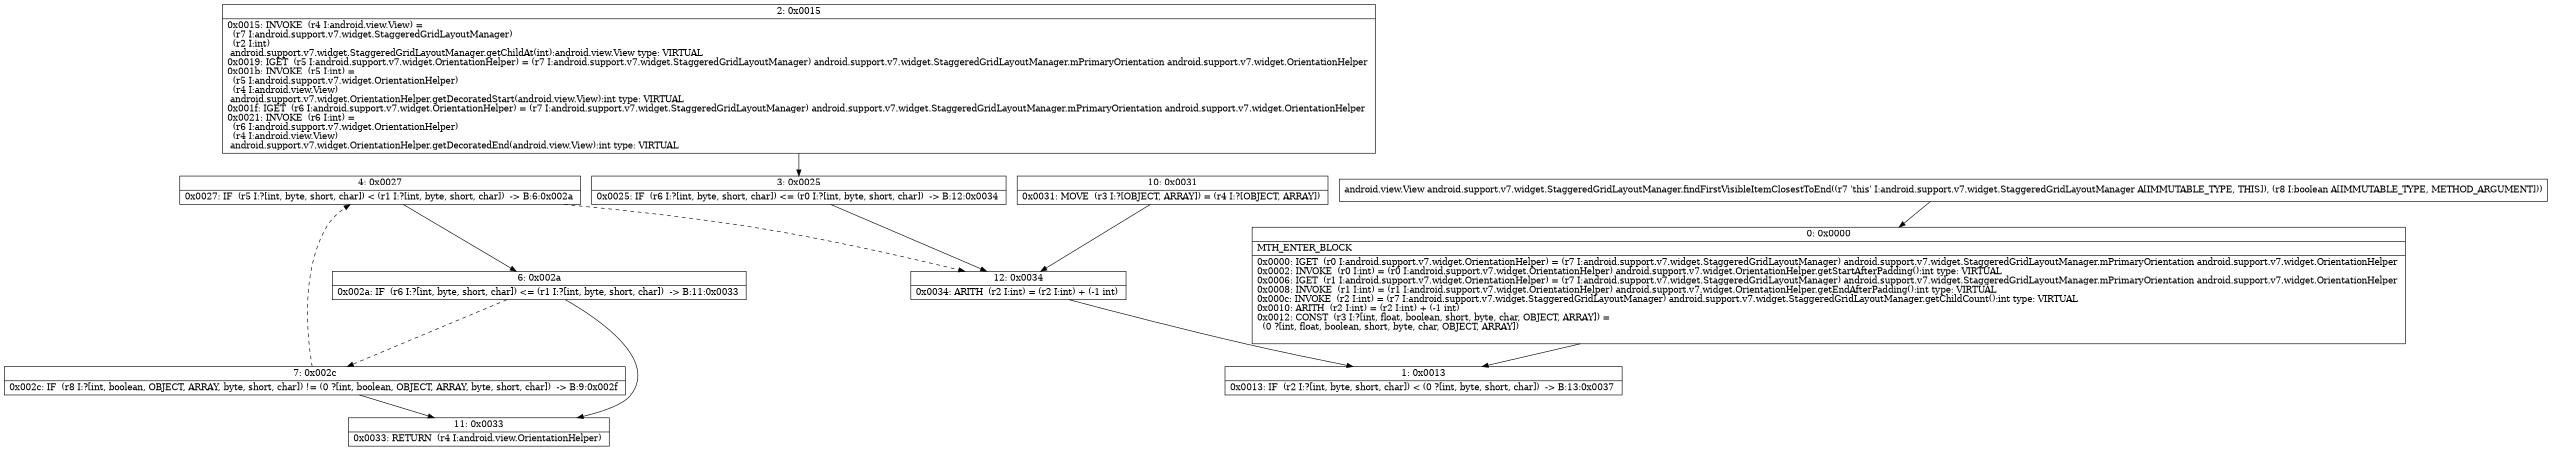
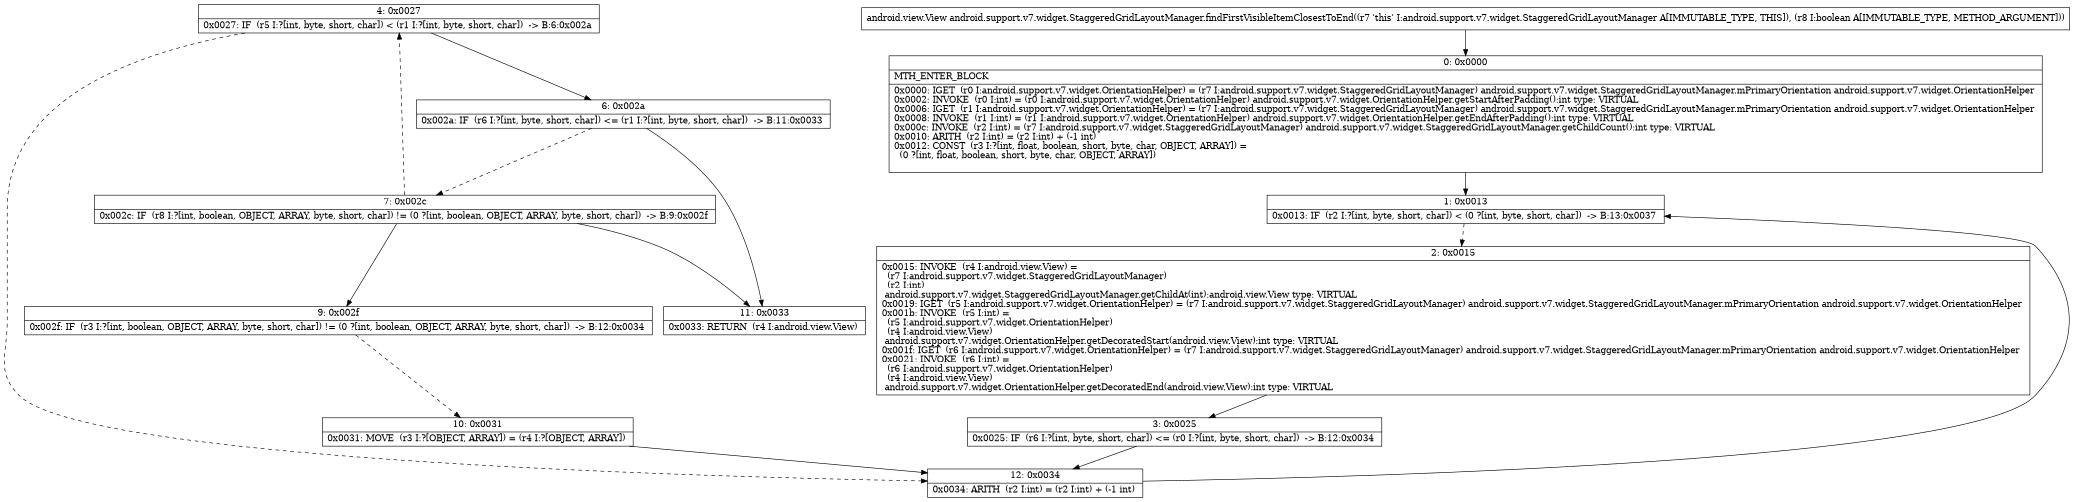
edge "1: 0x0013" -> "2: 0x0015": added
node "9: 0x002f": added
node "11: 0x0033": text "0x0033: RETURN  (r4 I:android.view.OrientationHelper)" -> "0x0033: RETURN  (r4 I:android.view.View)"
